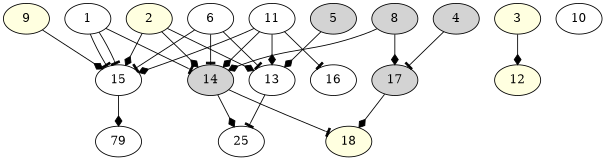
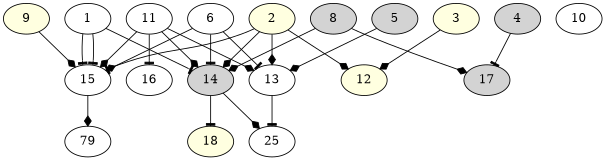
edge "2" -> "12": added
edge "17" -> "18": removed
